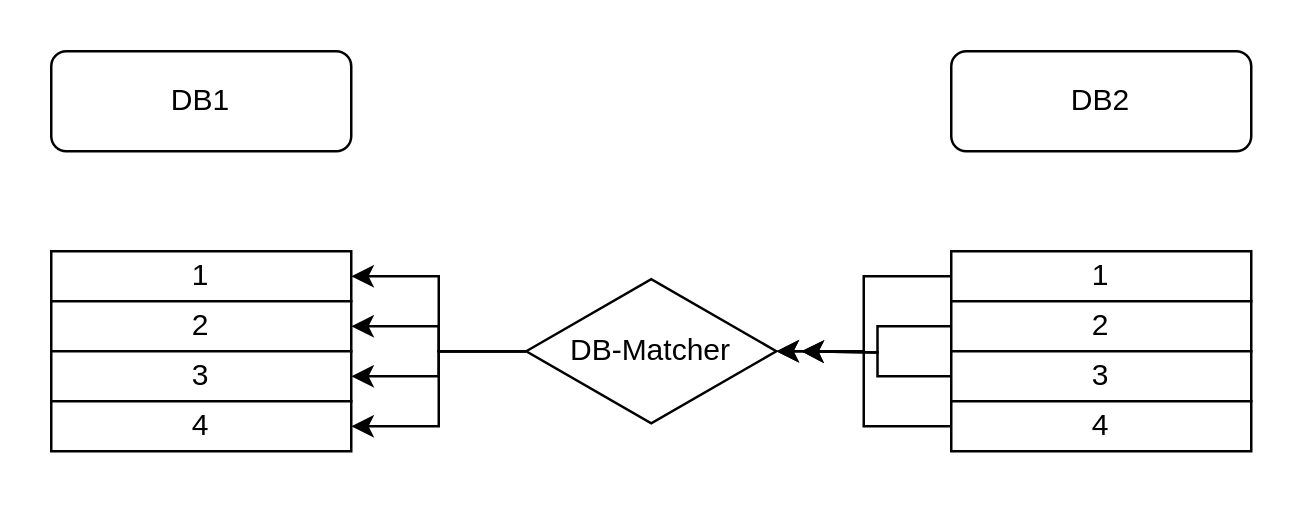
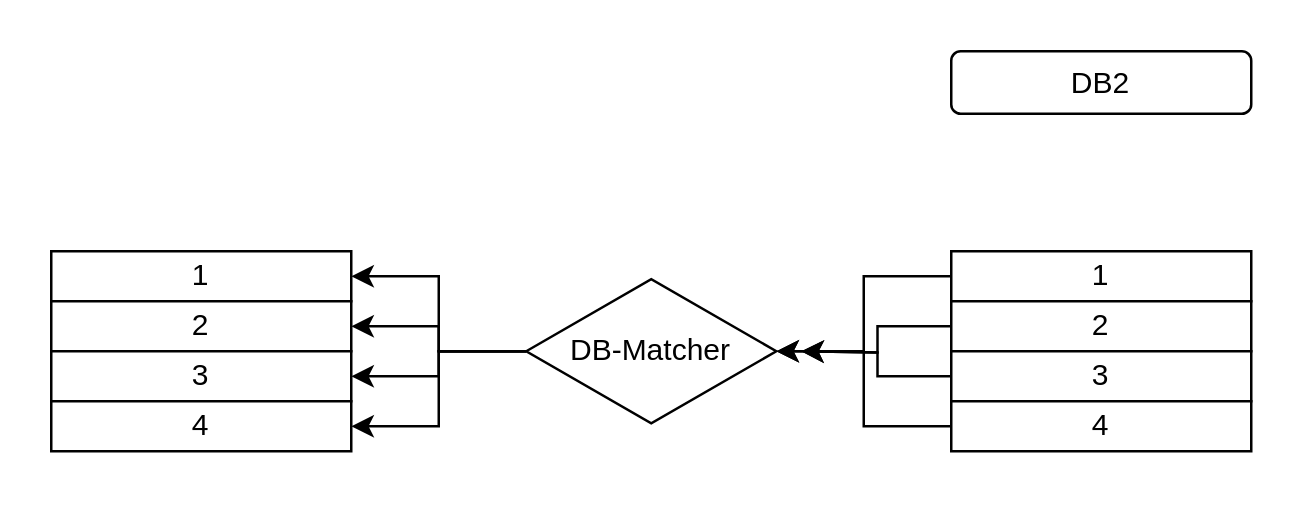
node "DB1": removed
node "DB2": size 300x100 -> 300x63
